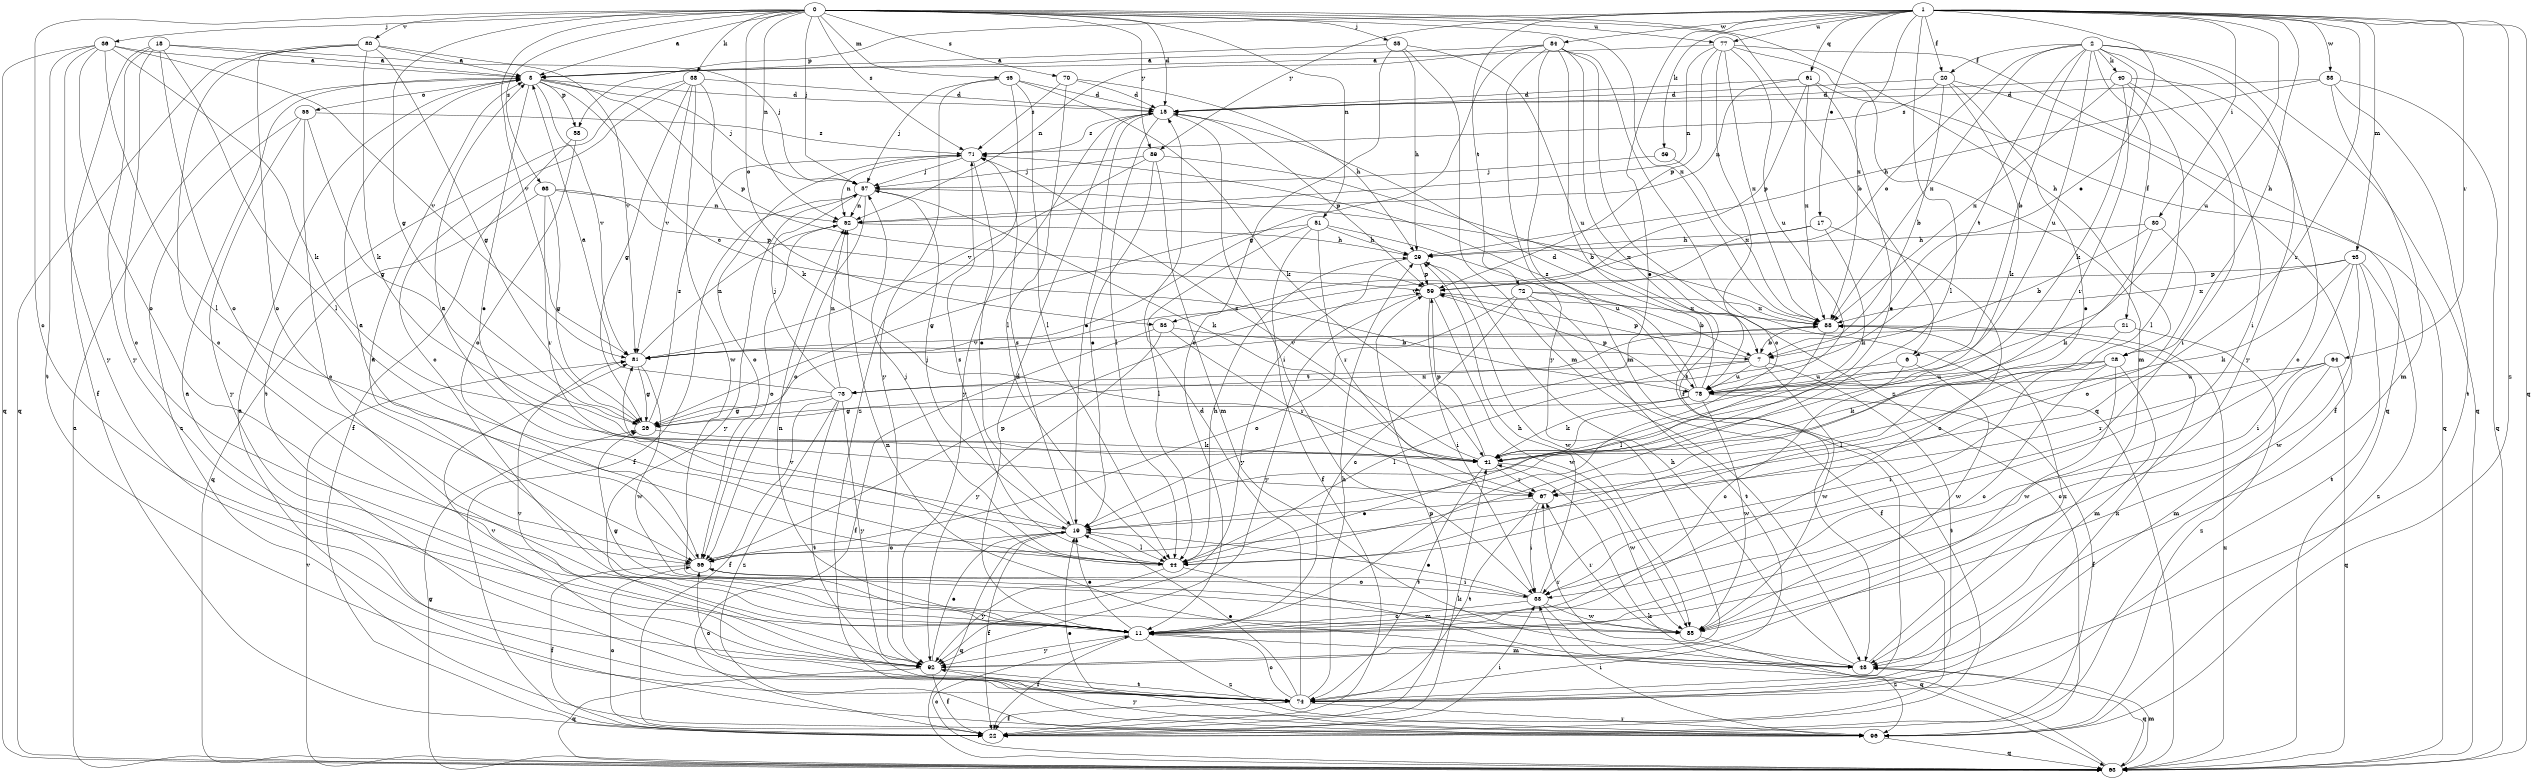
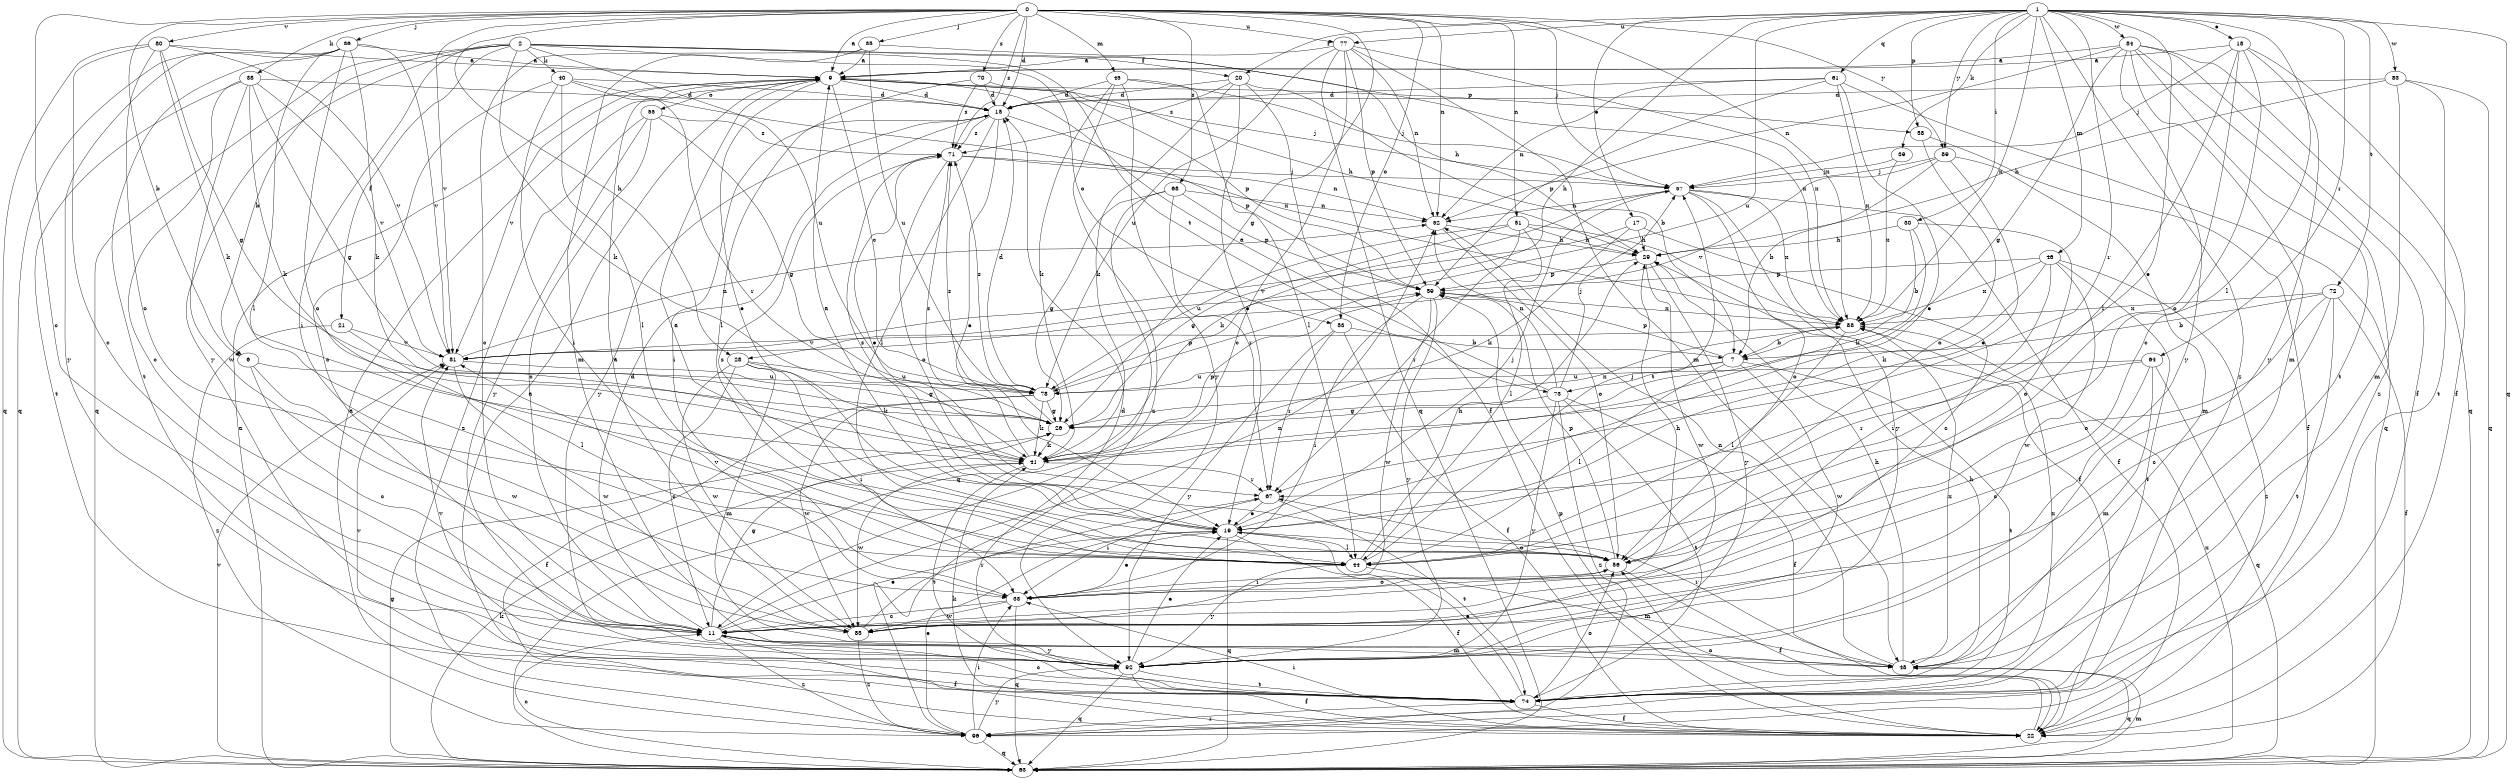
node "3": label "3" -> "9"
edge "1" -> "7": now "1" -> "18"
node "43": label "43" -> "46"
